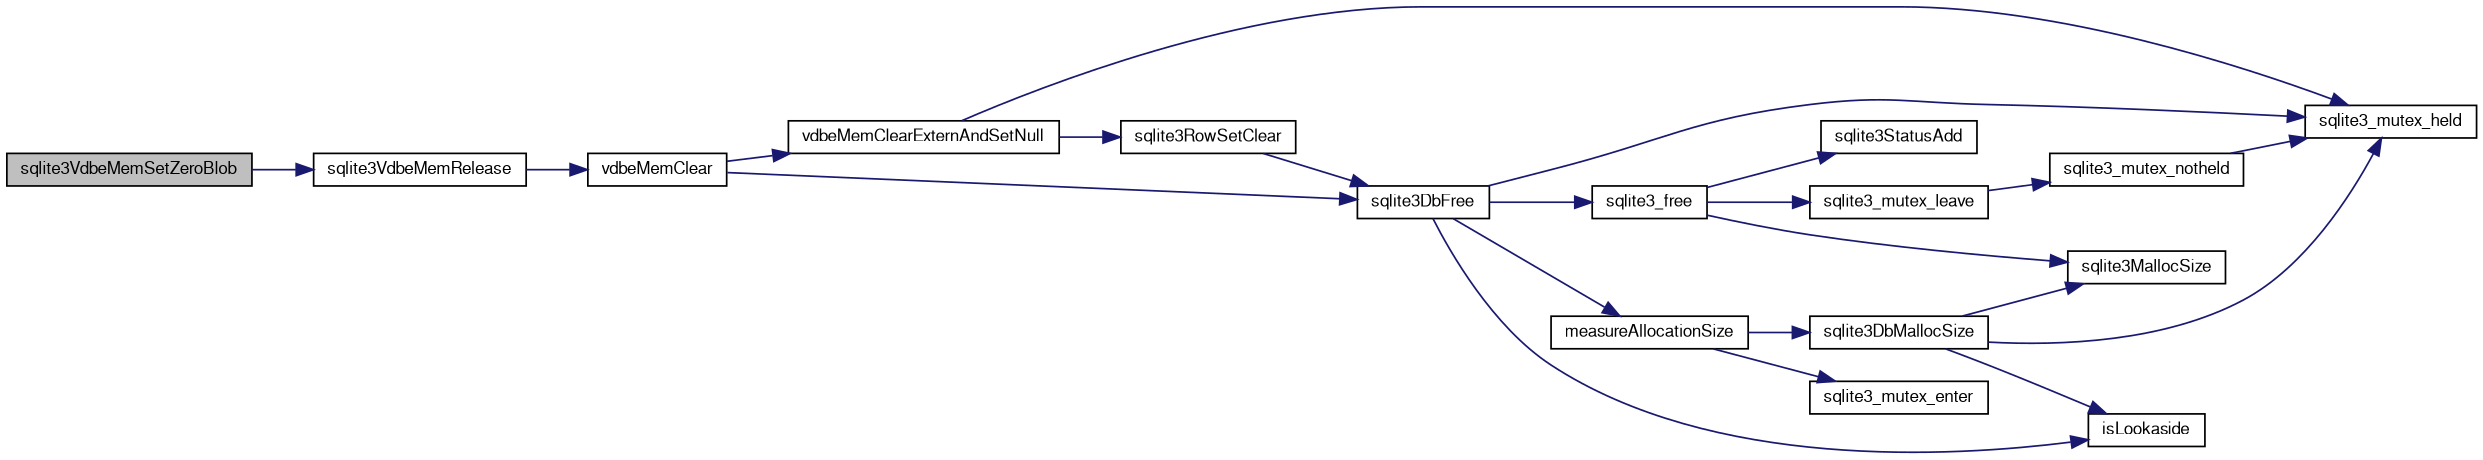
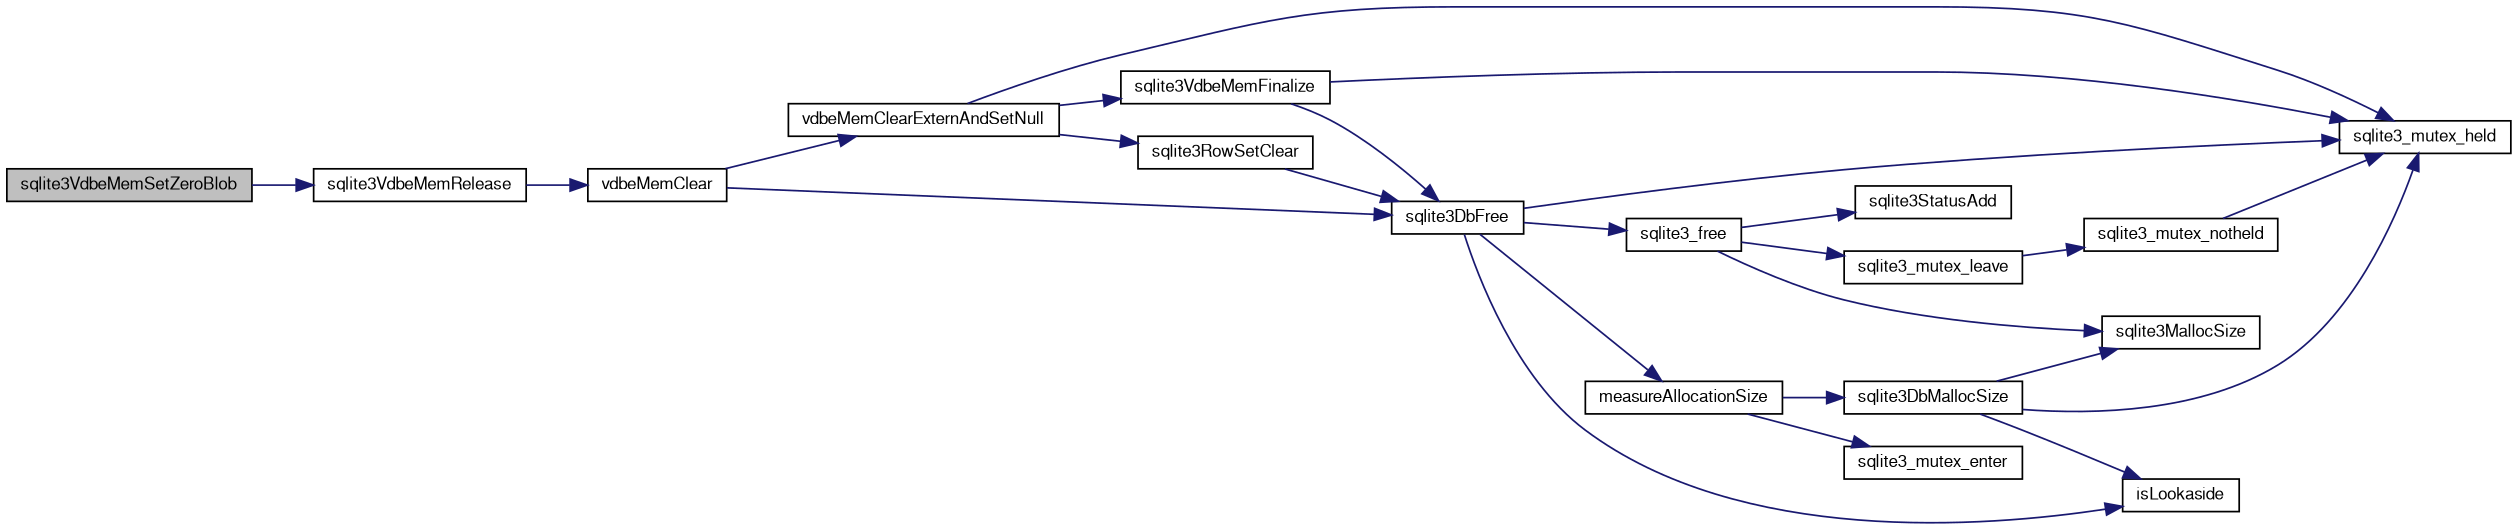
node "sqlite3VdbeMemFinalize": added
